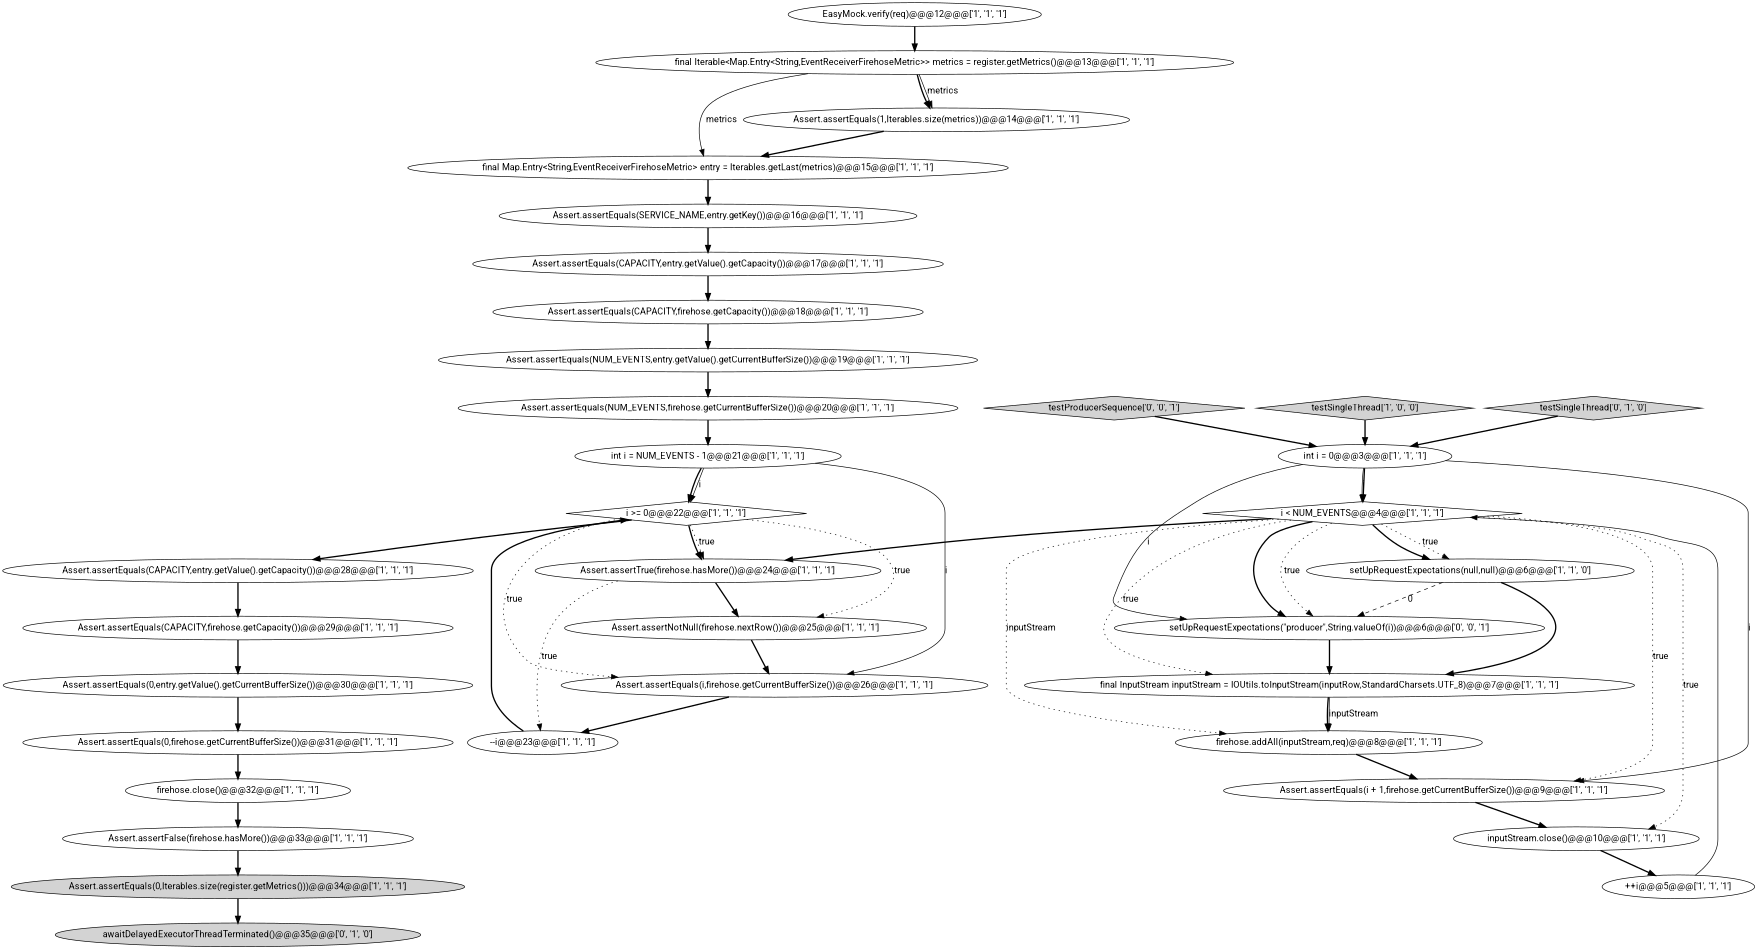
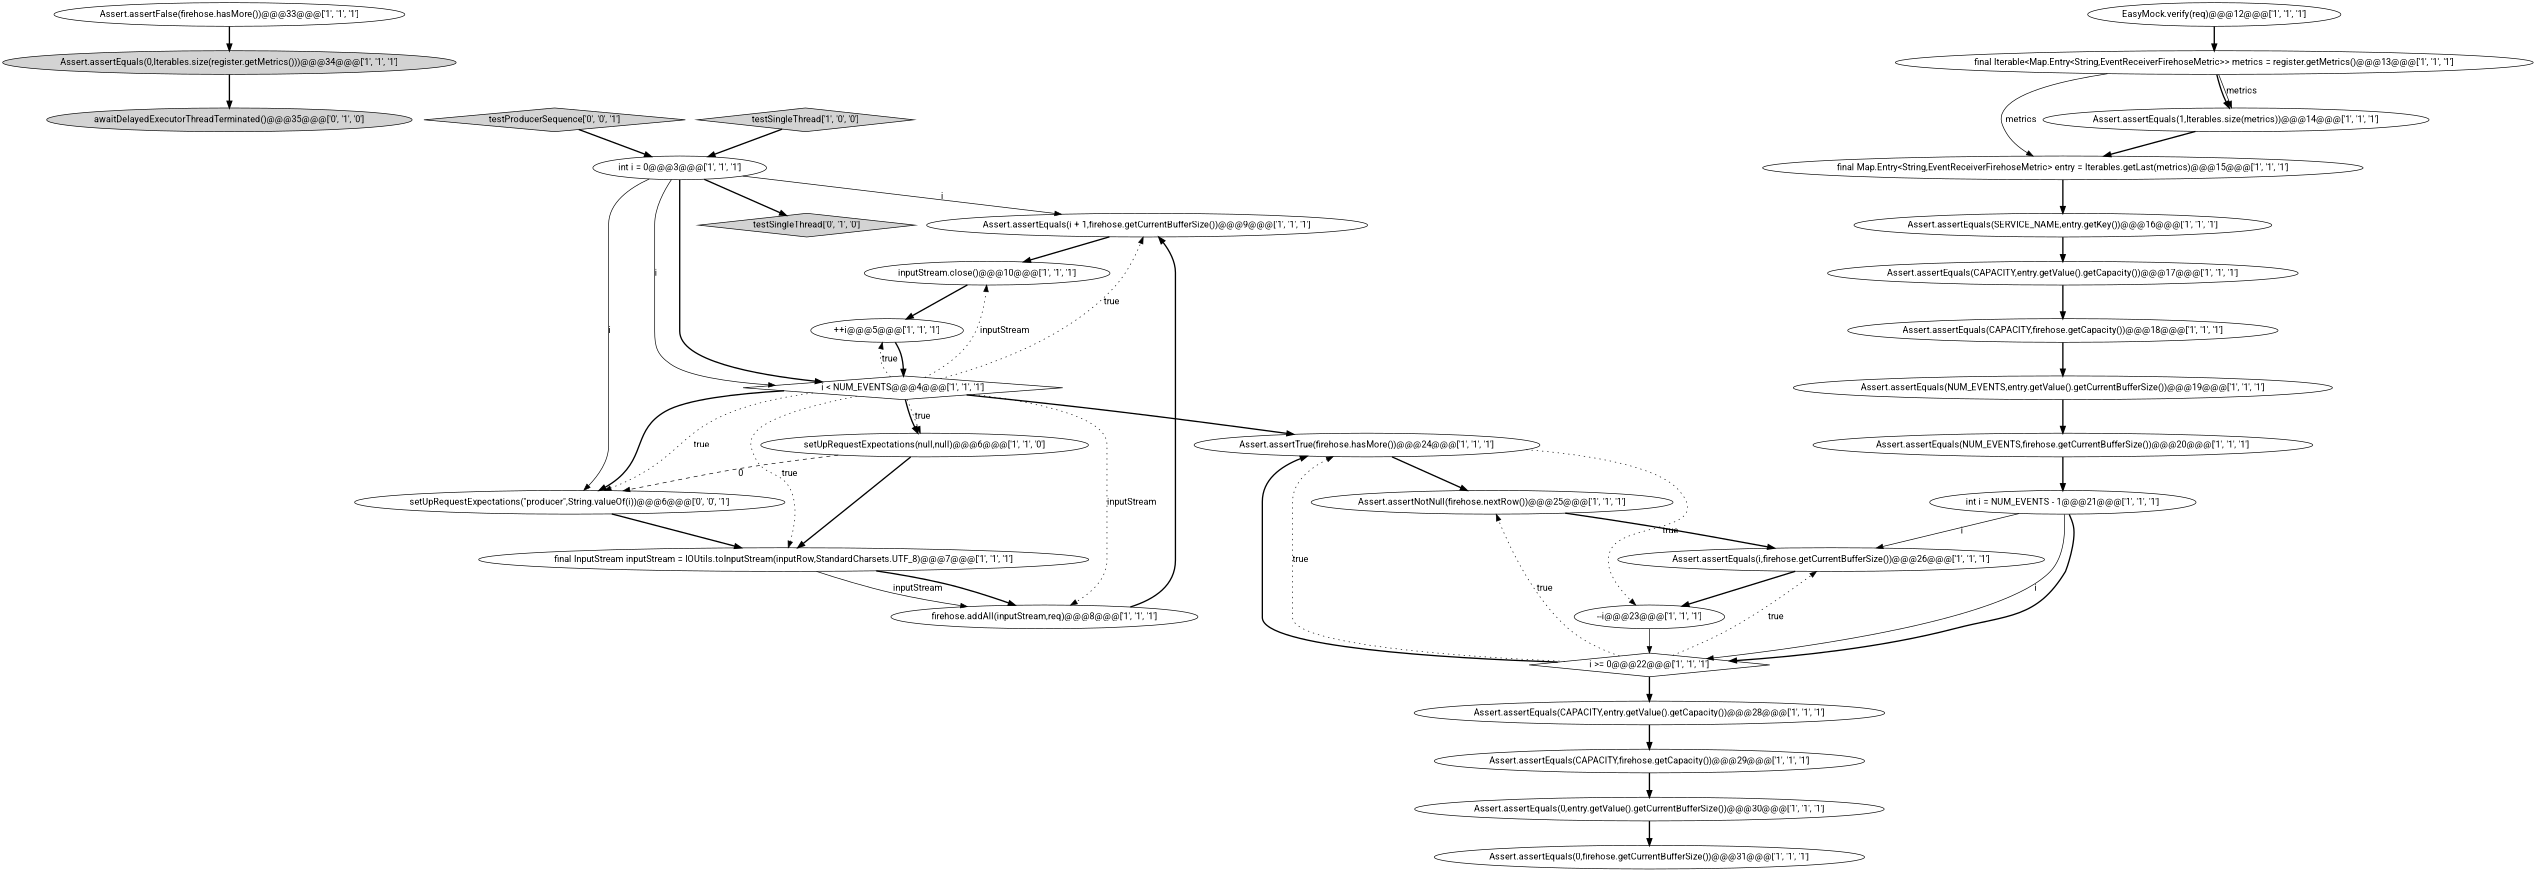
edge "i < NUM_EVENTS@@@4@@@['1', '1', '1']" -> "++i@@@5@@@['1', '1', '1']": added, label "true"
edge "testSingleThread['0', '1', '0']" -> "int i = 0@@@3@@@['1', '1', '1']": reversed
edge "--i@@@23@@@['1', '1', '1']" -> "i >= 0@@@22@@@['1', '1', '1']": style bold -> solid
edge "++i@@@5@@@['1', '1', '1']" -> "i < NUM_EVENTS@@@4@@@['1', '1', '1']": style solid -> bold
edge "i < NUM_EVENTS@@@4@@@['1', '1', '1']" -> "inputStream.close()@@@10@@@['1', '1', '1']": label "true" -> "inputStream"
node "firehose.close()@@@32@@@['1', '1', '1']": removed
